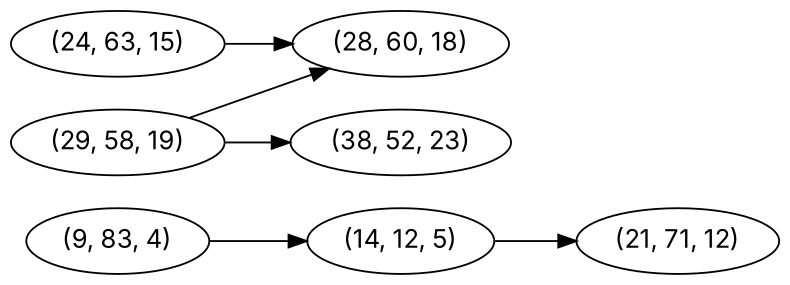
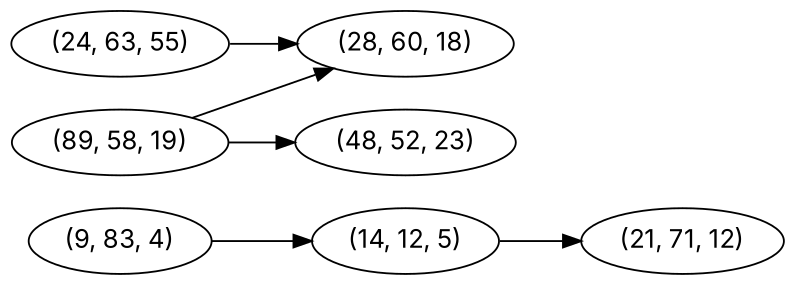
node "(24, 63, 15)": label "(24, 63, 15)" -> "(24, 63, 55)"
node "(29, 58, 19)": label "(29, 58, 19)" -> "(89, 58, 19)"
node "(38, 52, 23)": label "(38, 52, 23)" -> "(48, 52, 23)"
